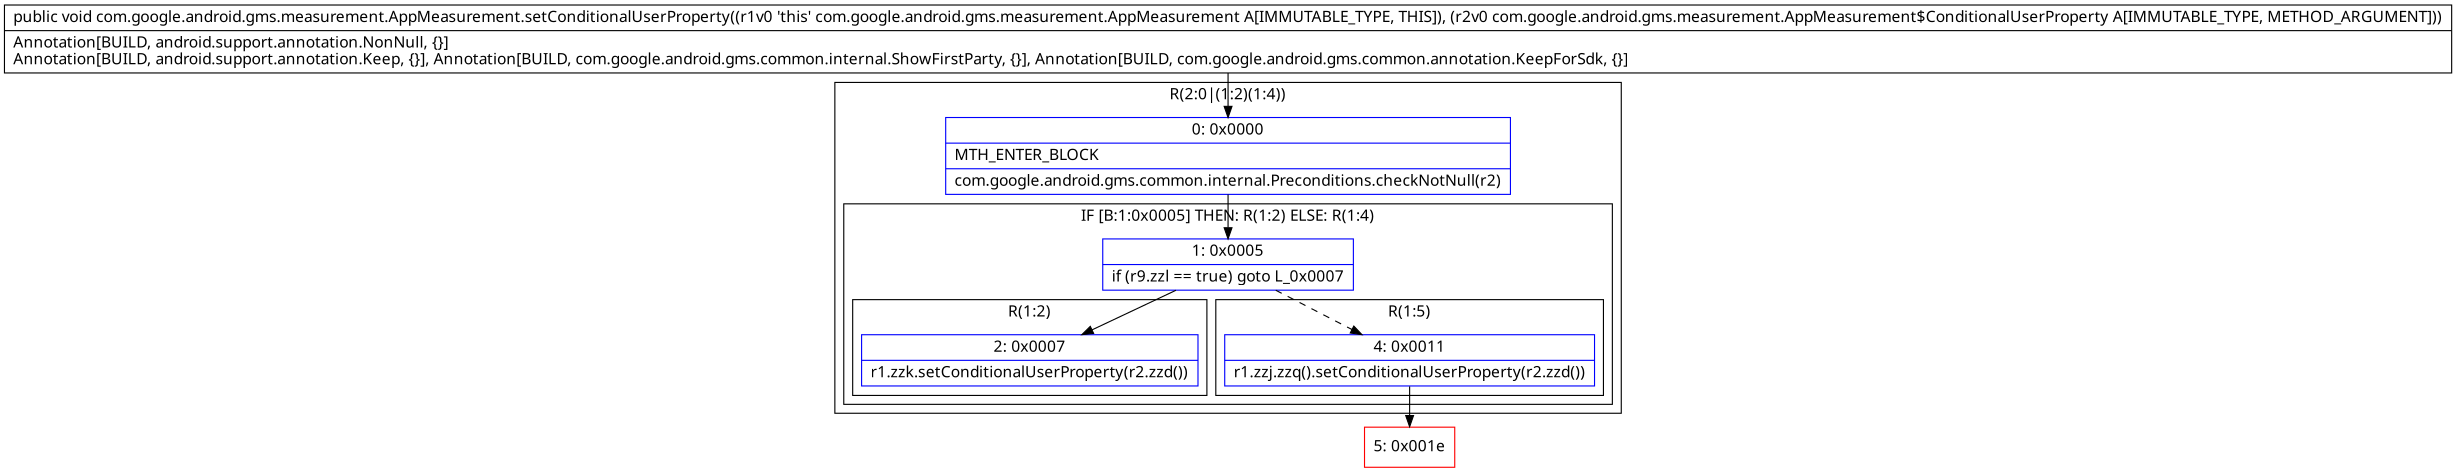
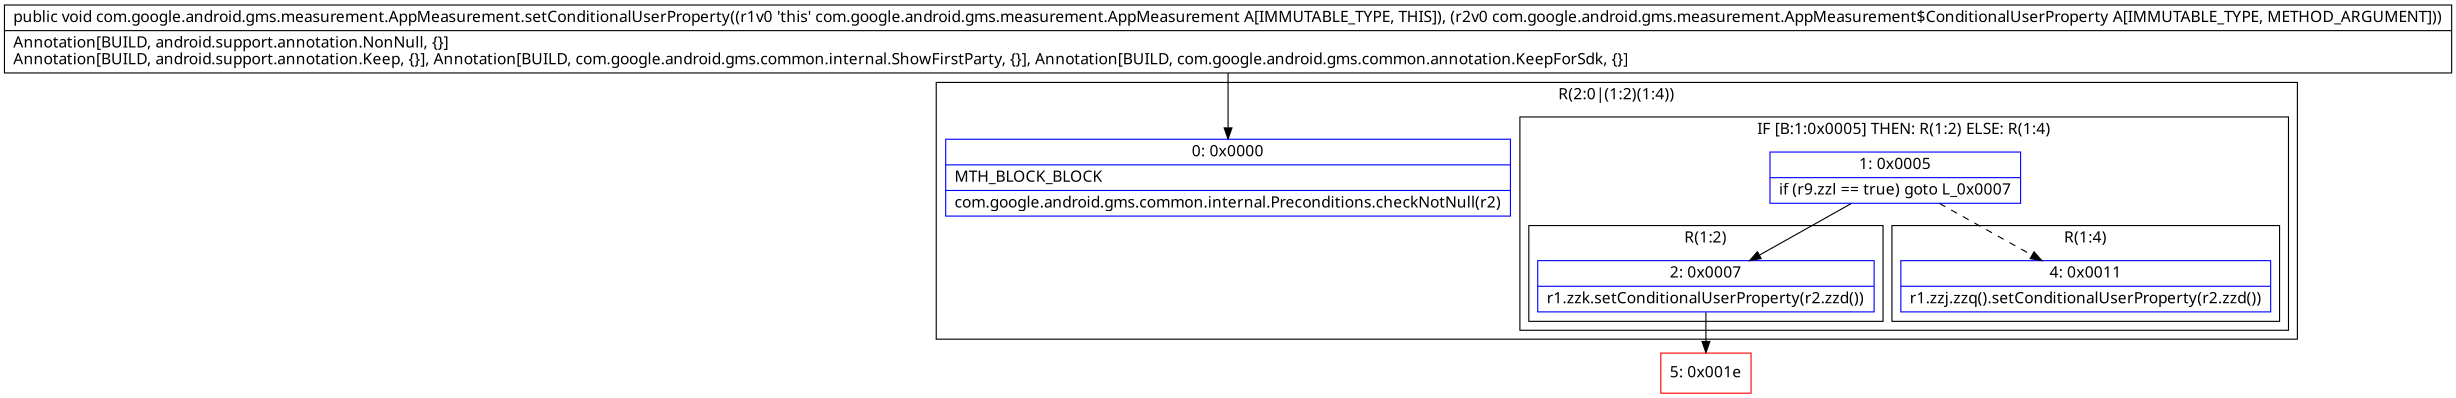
node "0: 0x0000": text "MTH_ENTER_BLOCK" -> "MTH_BLOCK_BLOCK"
edge "0: 0x0000" -> "1: 0x0005": removed
cluster "R(1:5)": label "R(1:5)" -> "R(1:4)"
edge "4: 0x0011" -> "5: 0x001e": now "2: 0x0007" -> "5: 0x001e"
